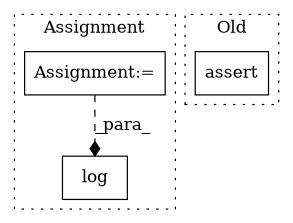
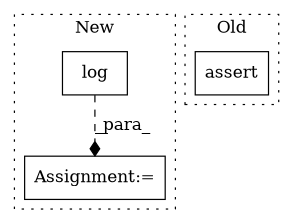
cluster "Assignment": label "Assignment" -> "New"
edge "Assignment:=" -> "log": reversed
